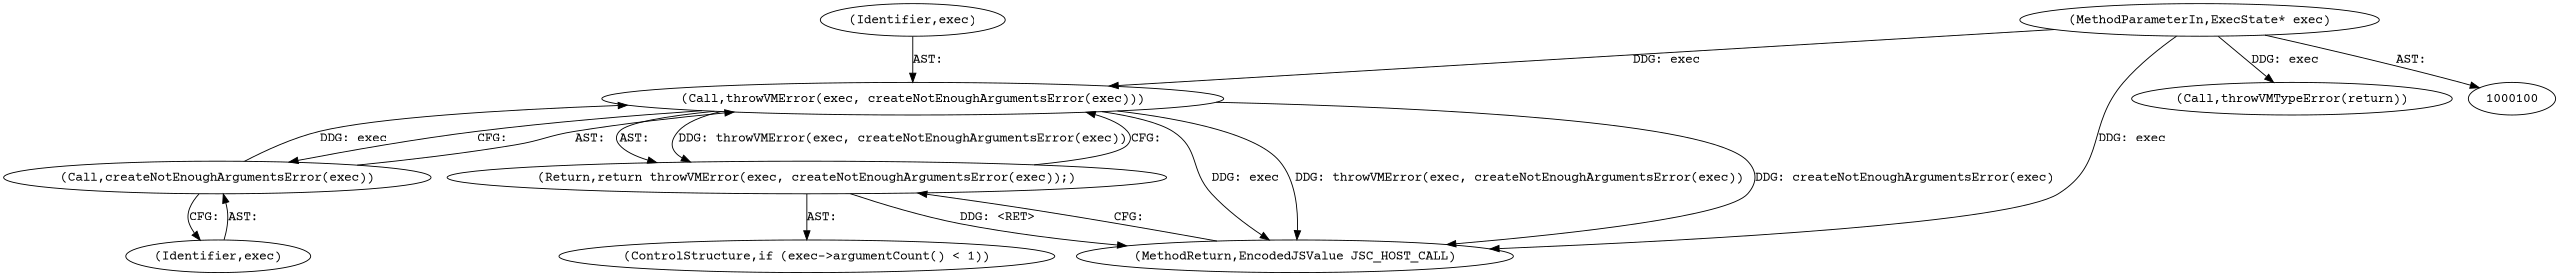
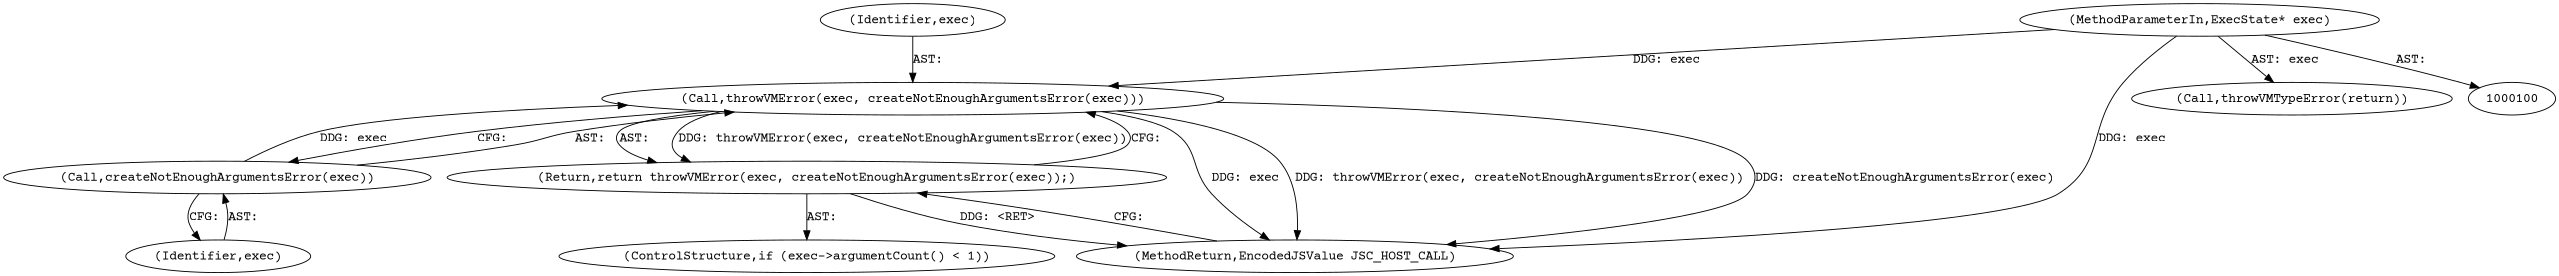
edge "(MethodParameterIn,ExecState* exec)" -> "(Call,throwVMTypeError(return))": label "DDG: exec" -> "AST: exec"
